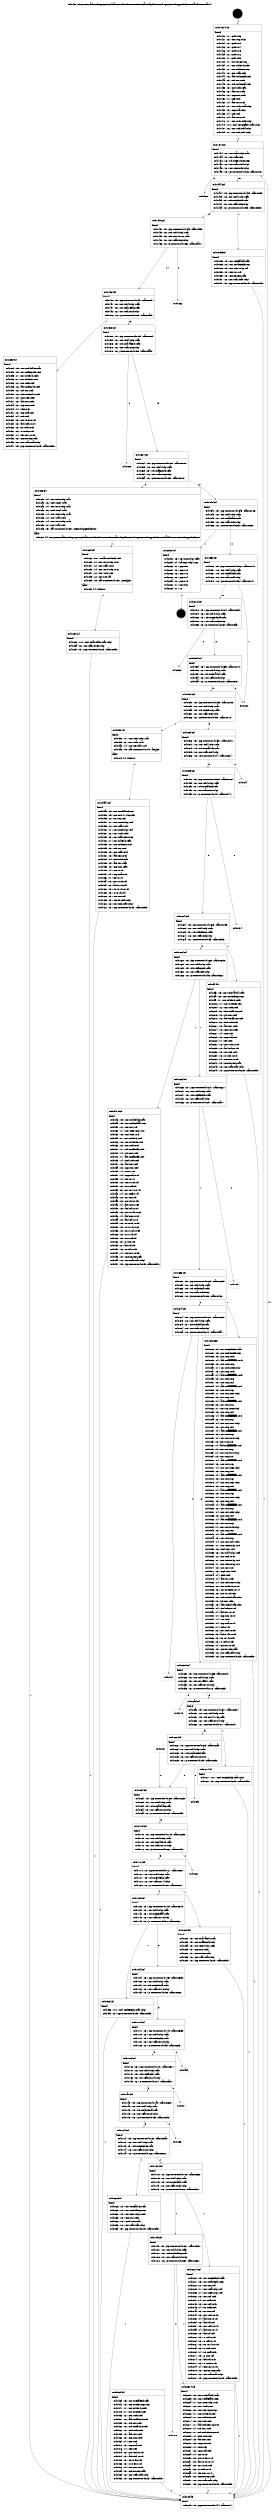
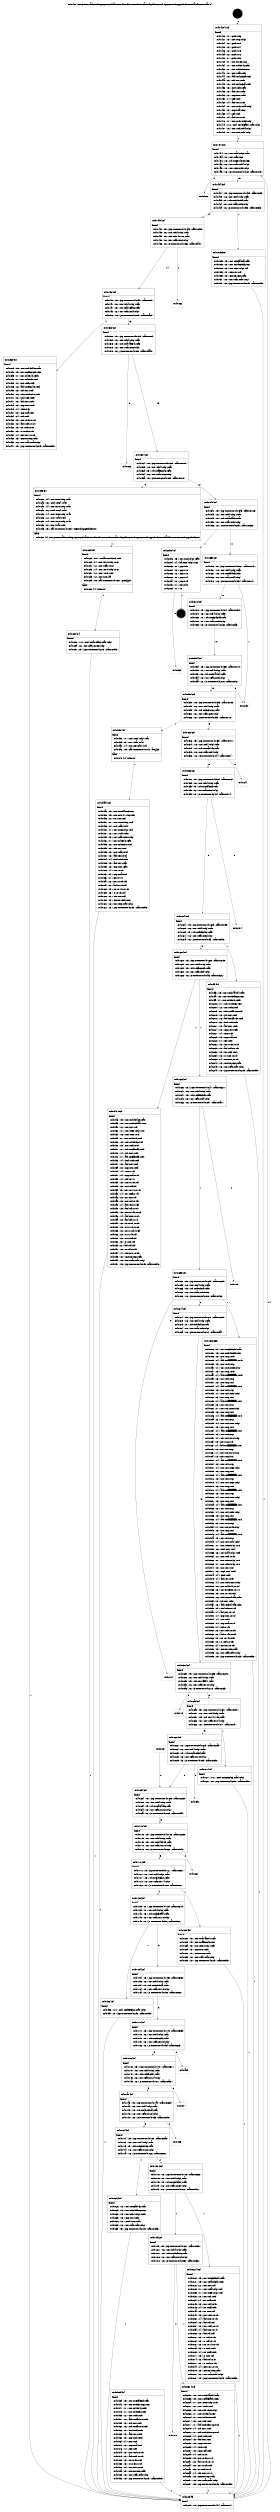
edge "0x401578 [28]" -> "0x4020ce": now "0x4020bc [18]" -> "0x4020ce"
edge "0x401674 [28]" -> "0x4021c4": now "0x401658 [28]" -> "0x4021c4"
